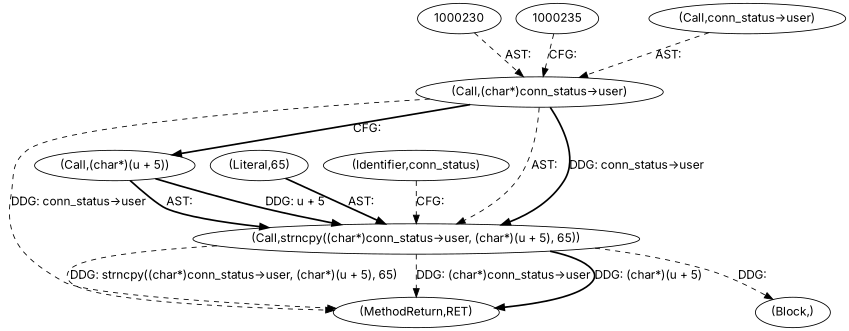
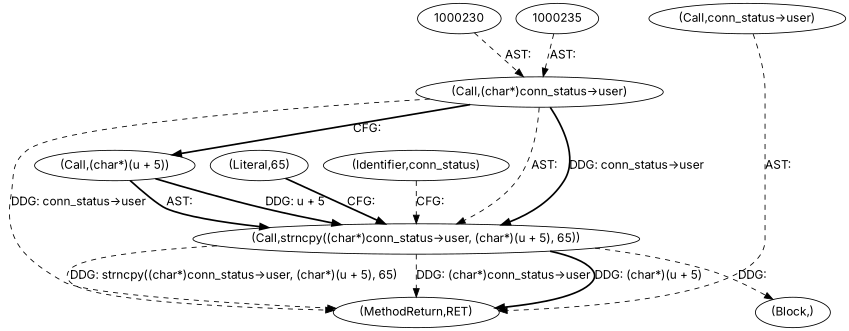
edge "(Call,conn_status->user)" -> "(Call,(char*)conn_status->user)": now "(Call,conn_status->user)" -> "(MethodReturn,RET)"
edge "1000235" -> "(Call,(char*)conn_status->user)": label "CFG: " -> "AST: "
edge "(Literal,65)" -> "(Call,strncpy((char*)conn_status->user, (char*)(u + 5), 65))": label "AST: " -> "CFG: "
